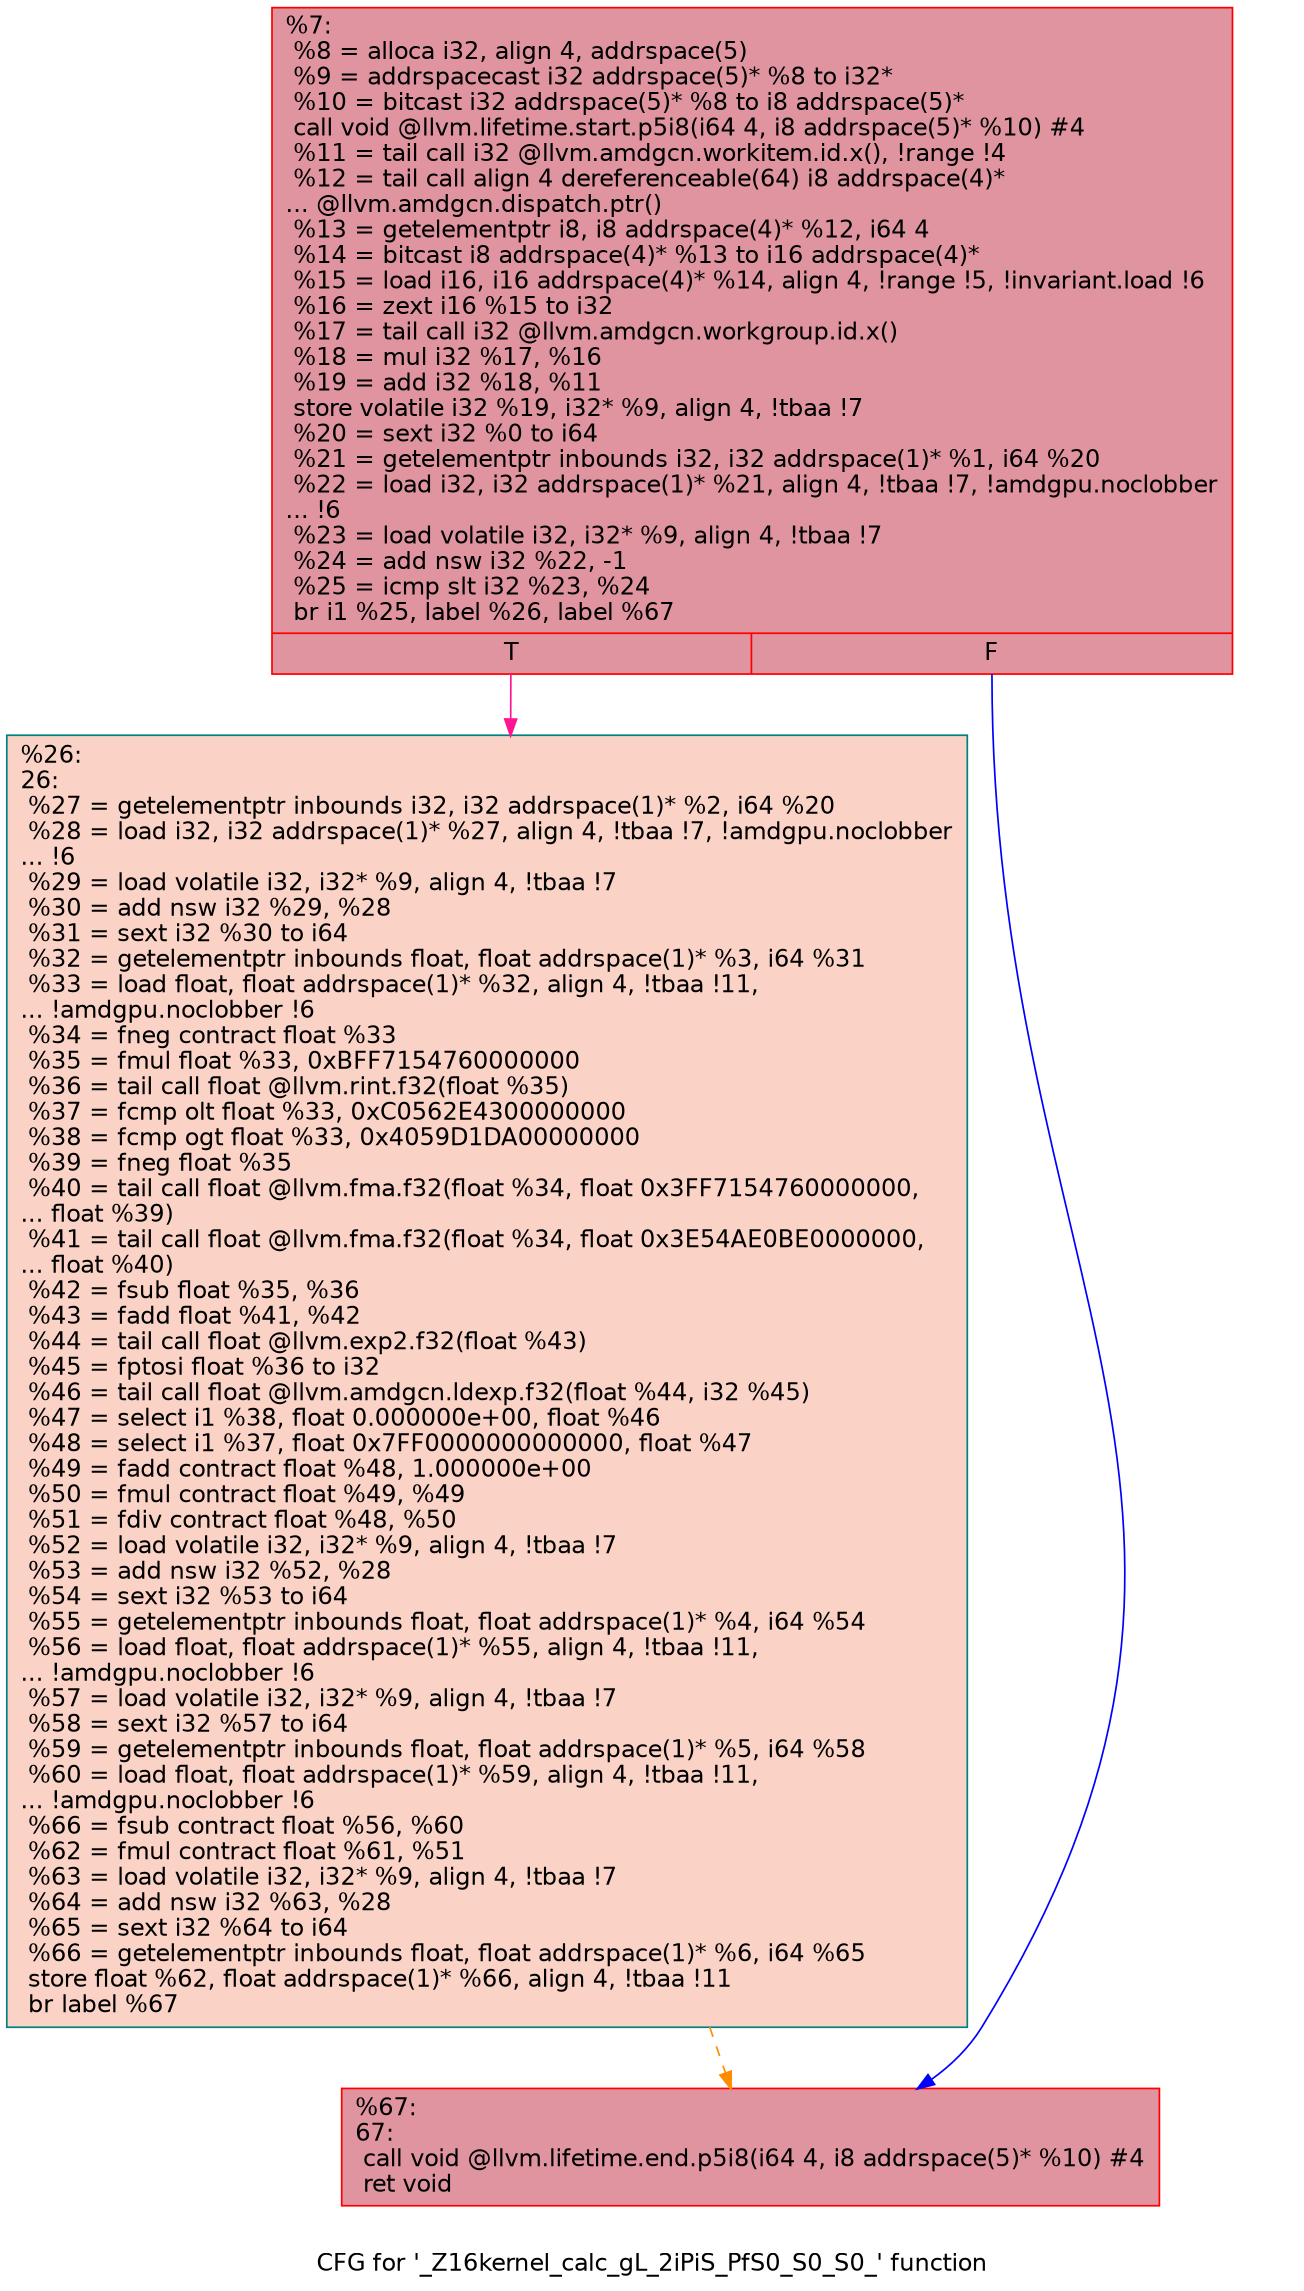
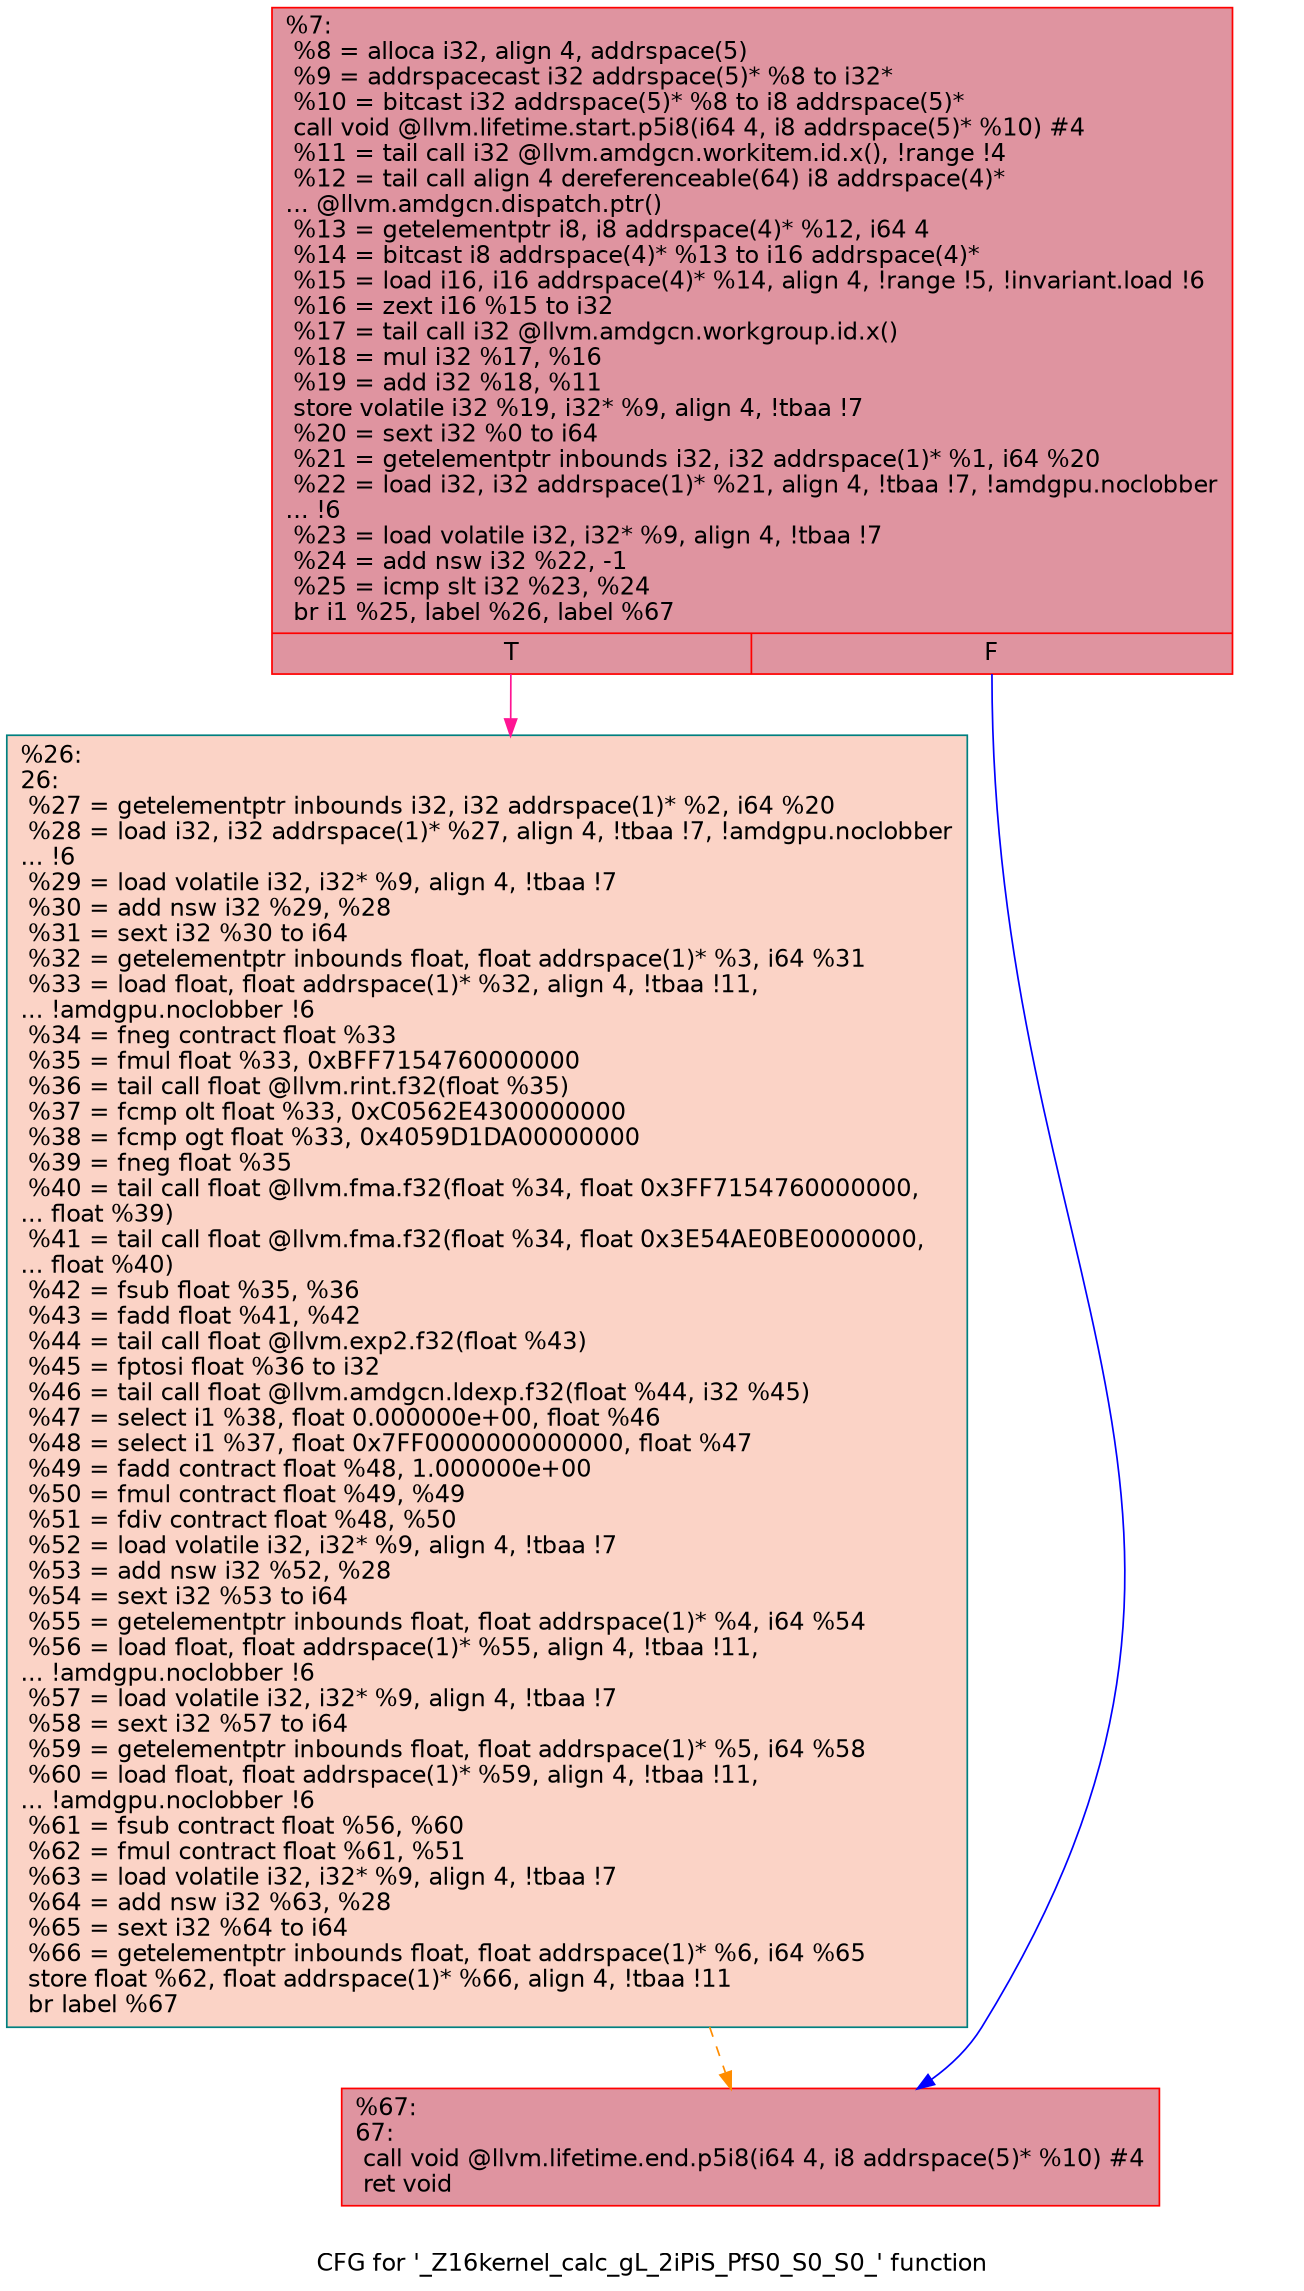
node "%26:": text "%66 = fsub contract float %56, %60" -> "%61 = fsub contract float %56, %60"
